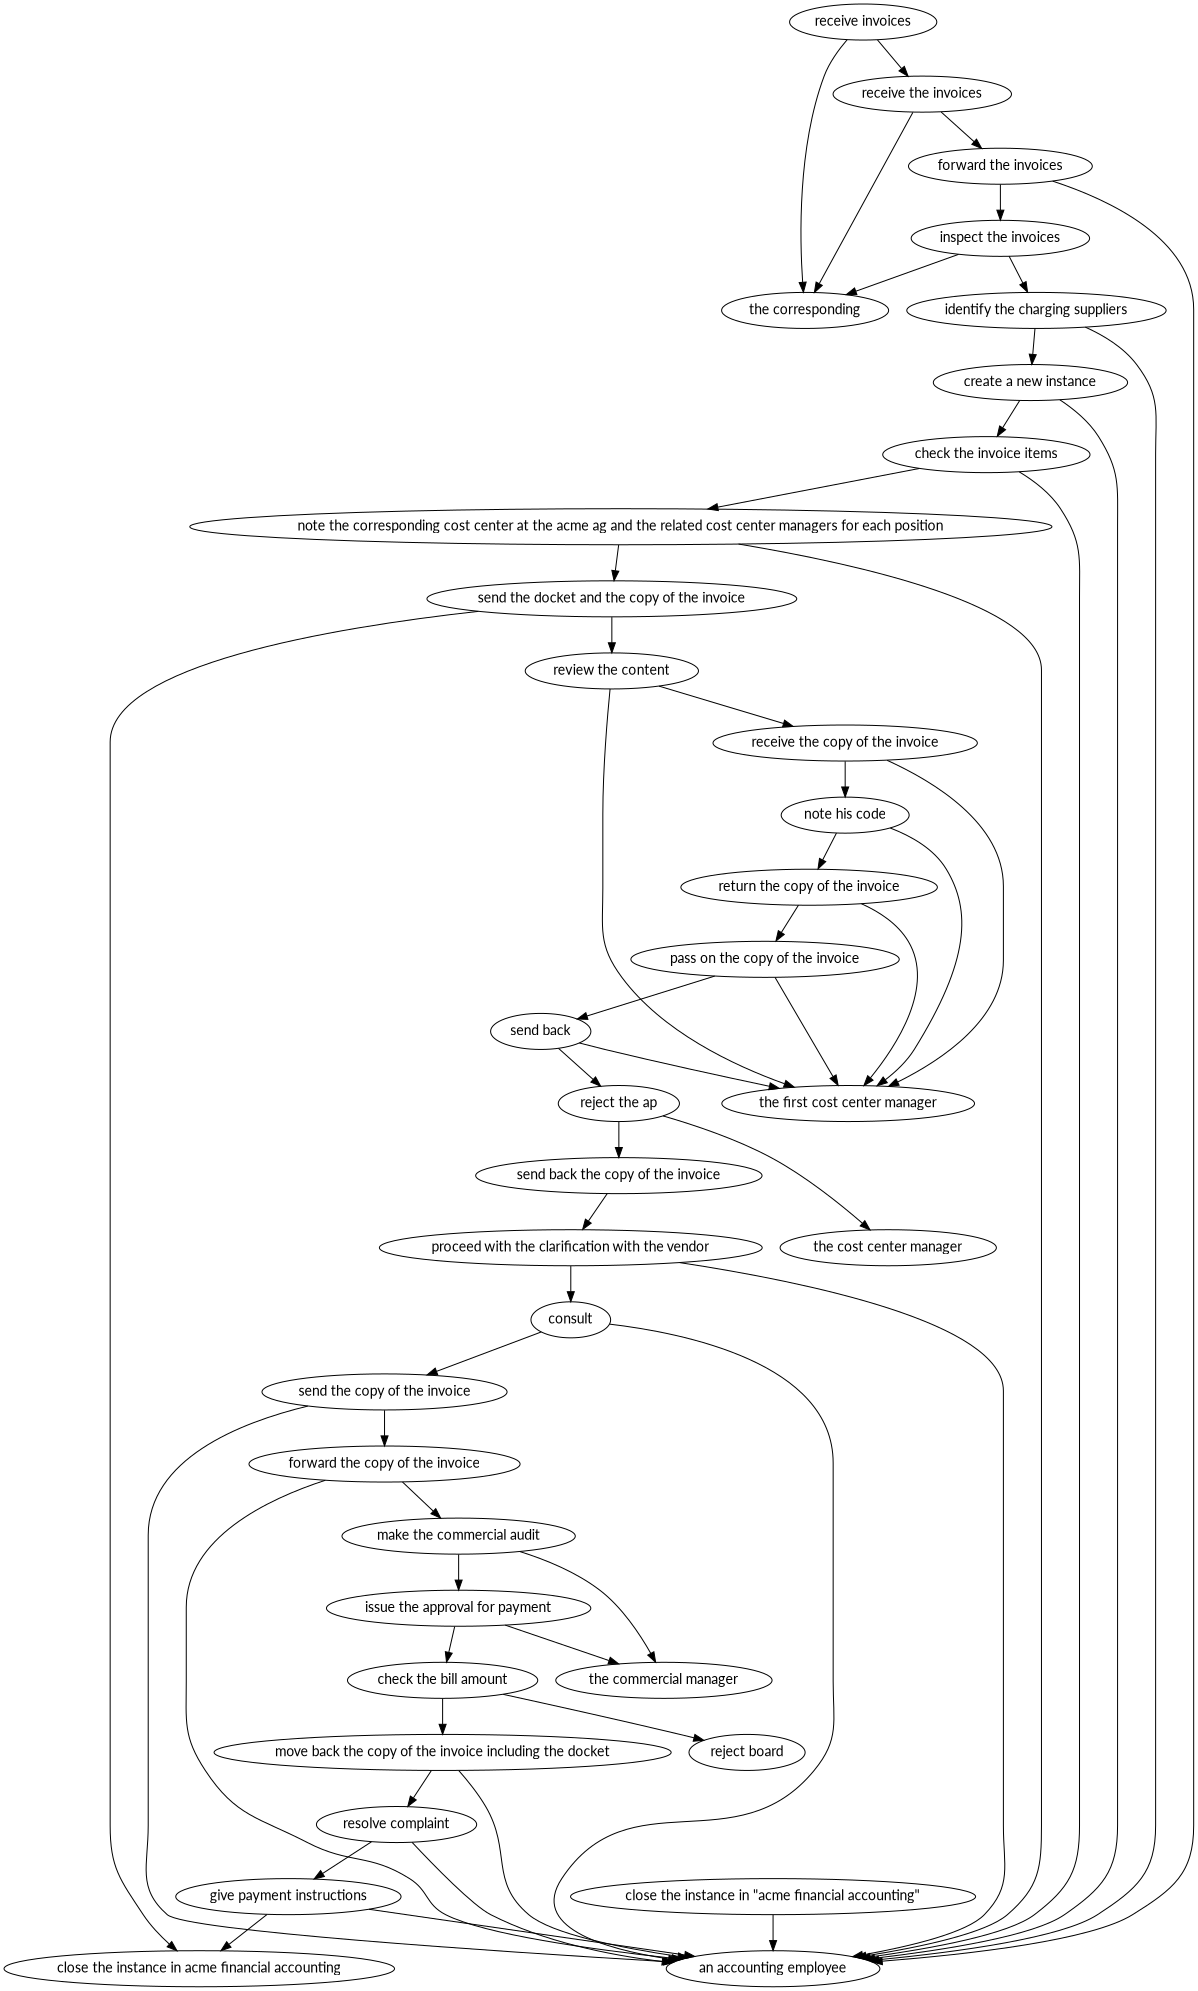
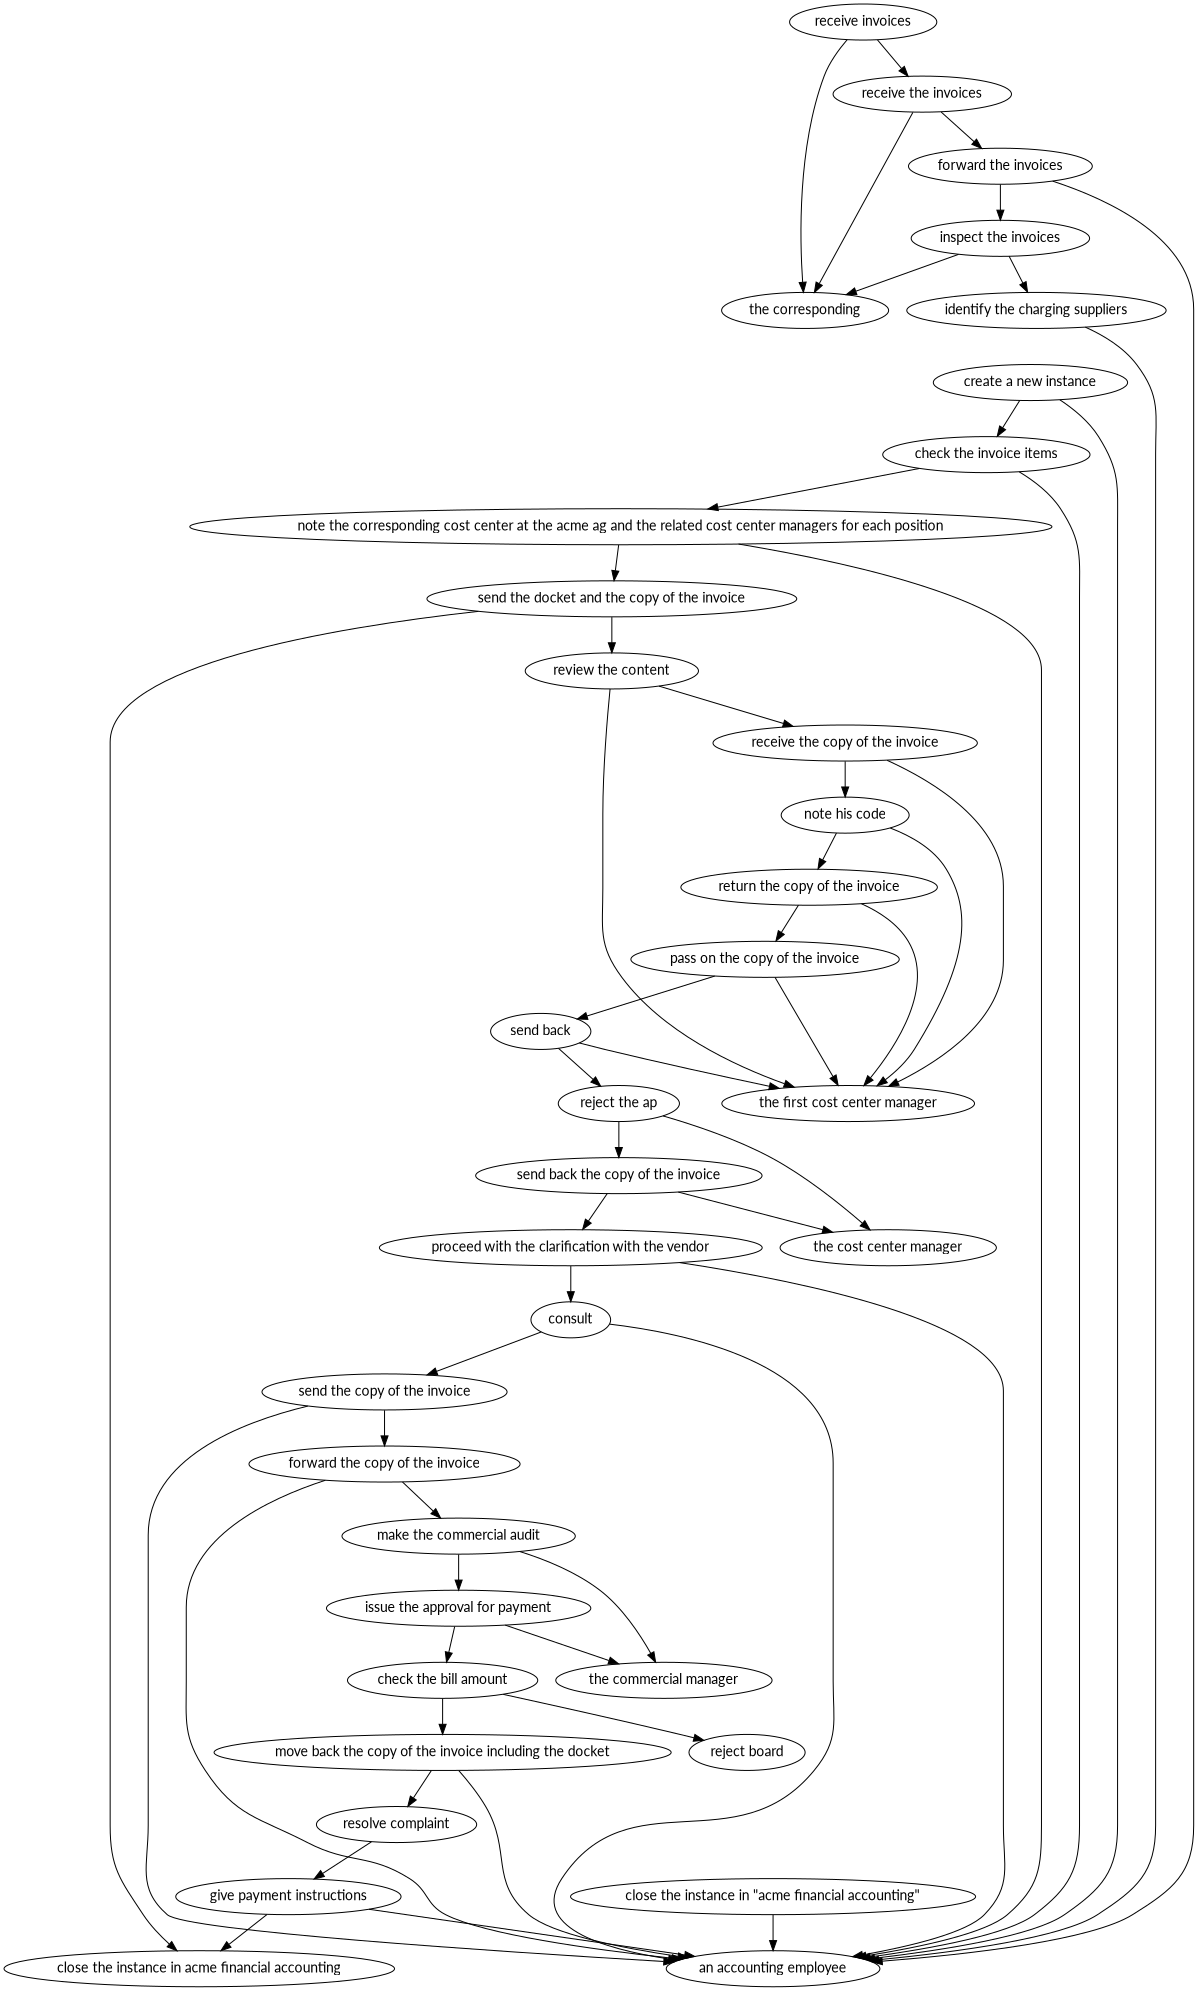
edge "identify the charging suppliers" -> "create a new instance": removed
edge "send back the copy of the invoice" -> "the cost center manager": added
edge "resolve complaint" -> "an accounting employee": removed
